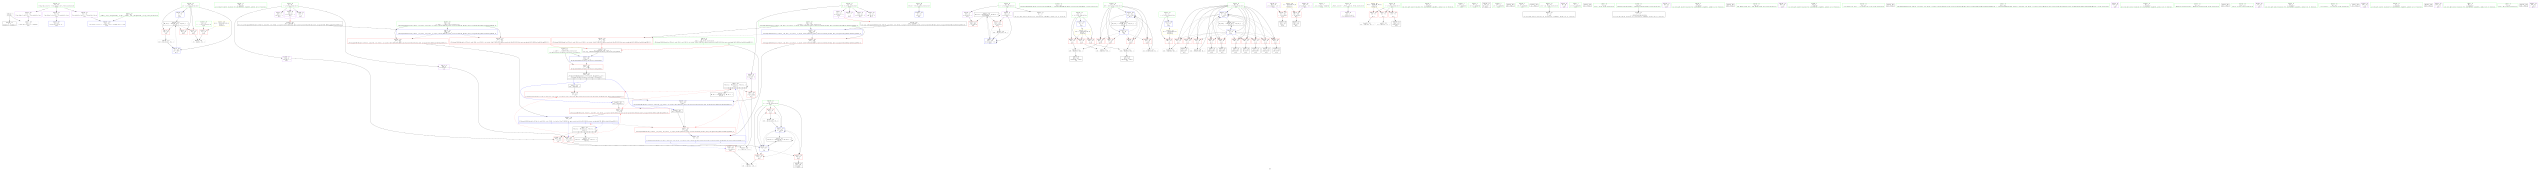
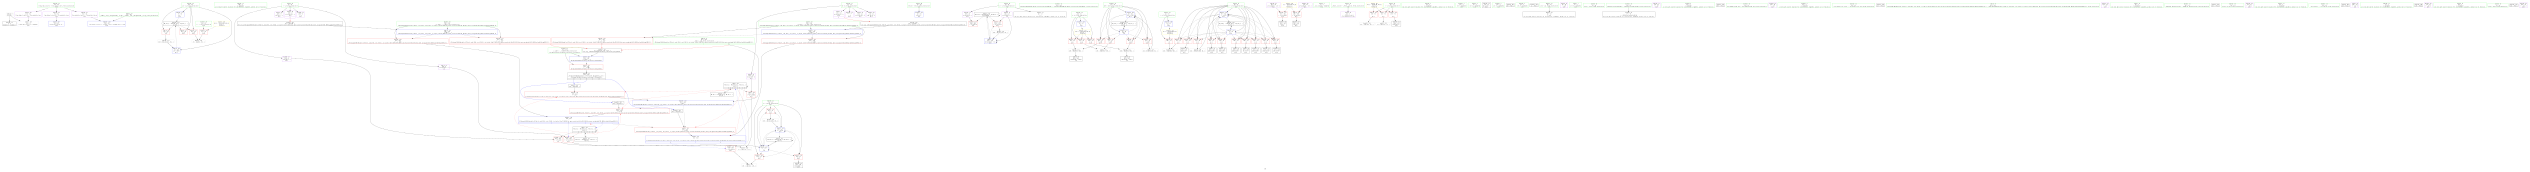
node "NodeID: 284": removed
